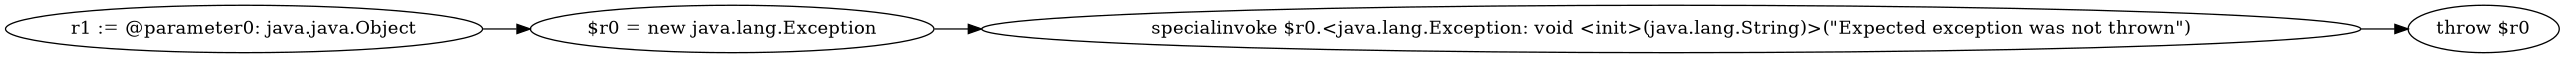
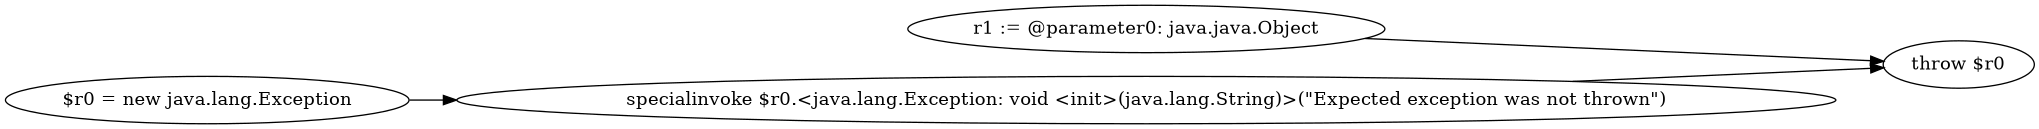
edge "r1 := @parameter0: java.java.Object" -> "$r0 = new java.lang.Exception": now "r1 := @parameter0: java.java.Object" -> "throw $r0"
